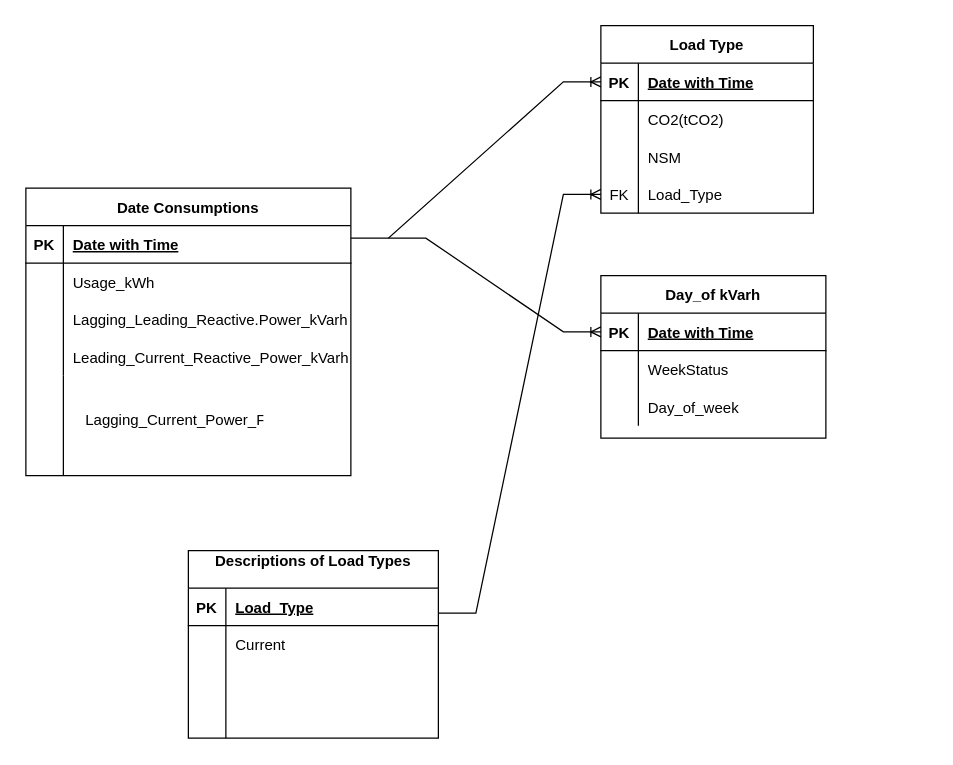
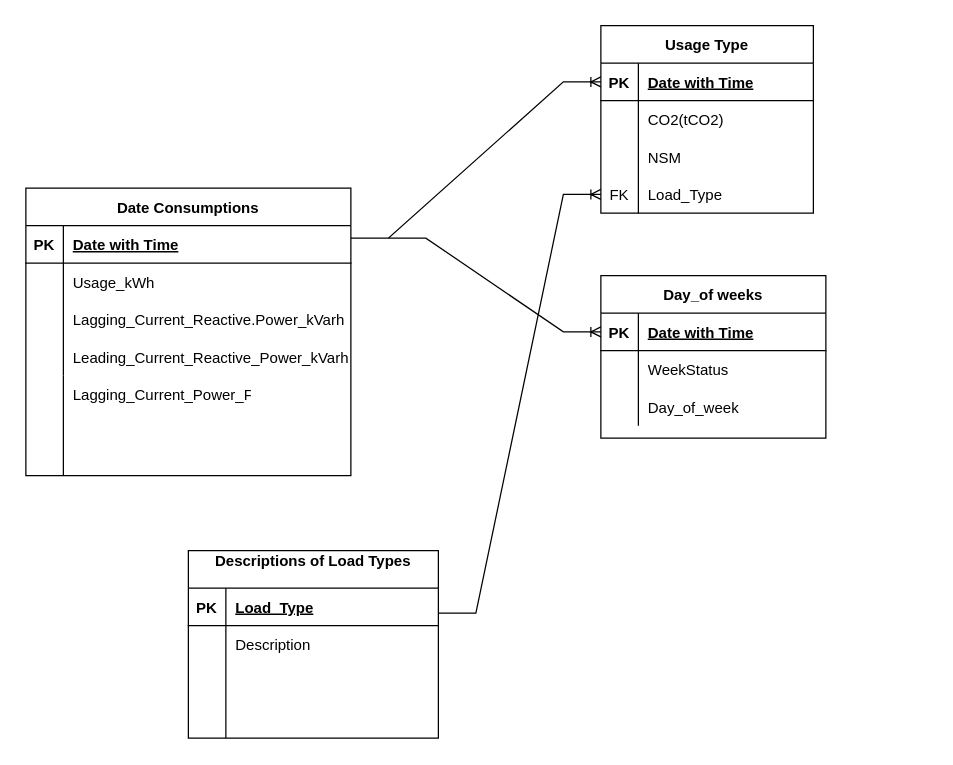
node "Load Type": label "Load Type" -> "Usage Type"
node "Day_of kVarh": label "Day_of kVarh" -> "Day_of weeks"
node "Lagging_Leading_Reactive.Power_kVarh": label "Lagging_Leading_Reactive.Power_kVarh" -> "Lagging_Current_Reactive.Power_kVarh"
node "Lagging_Current_Power_Factor": moved (169, 419) -> (157, 394)
node "Current": label "Current" -> "Description"
